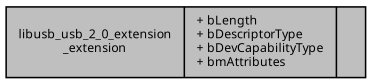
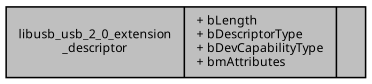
node "libusb_usb_2_0_extension": text "_extension" -> "_descriptor"
